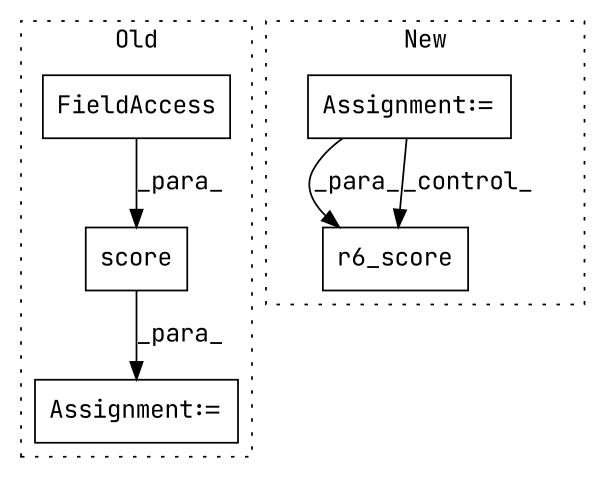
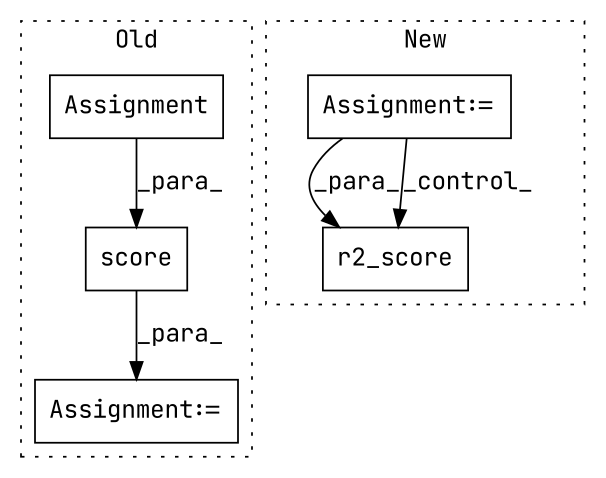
node "FieldAccess": label "FieldAccess" -> "Assignment"
node "r6_score": label "r6_score" -> "r2_score"
